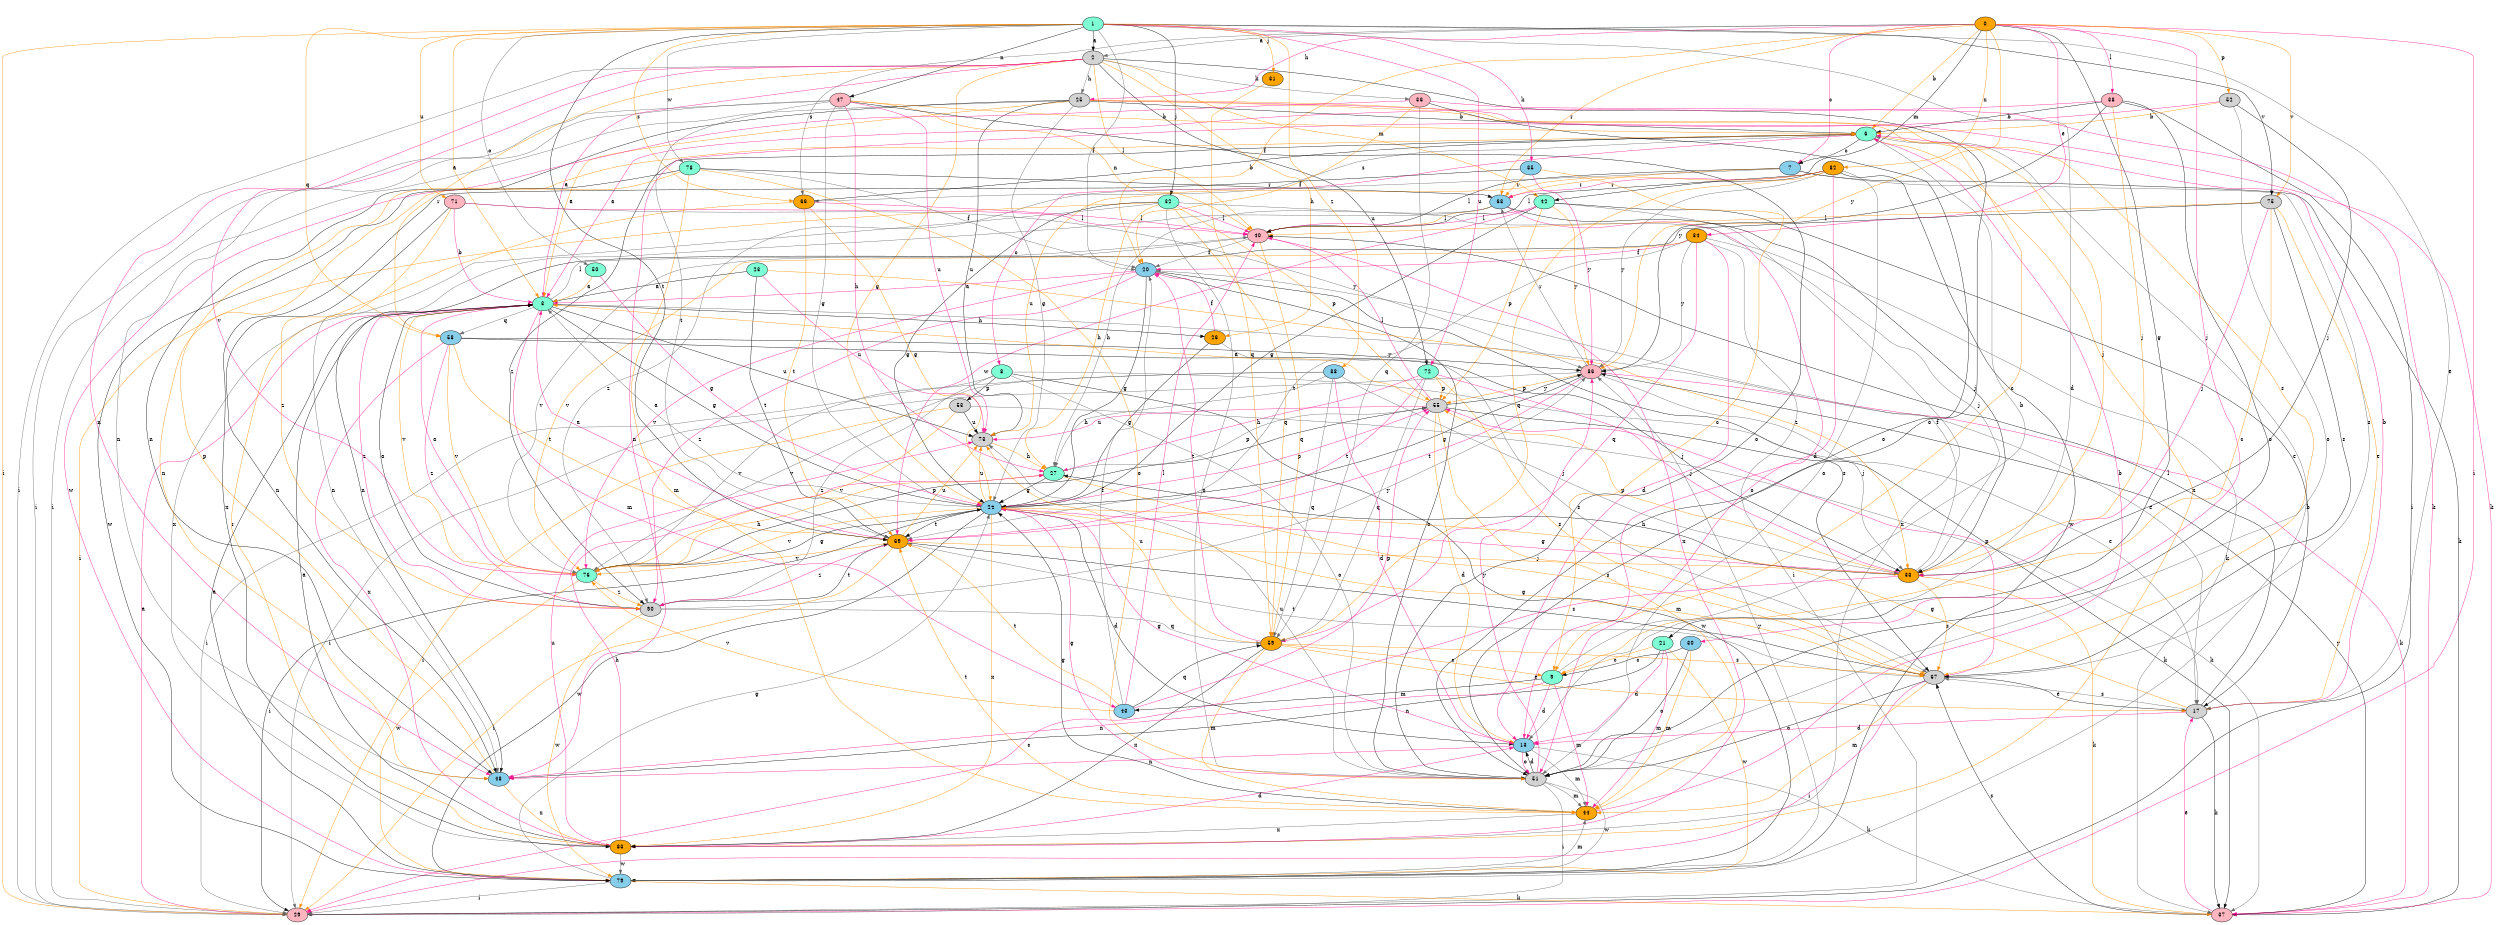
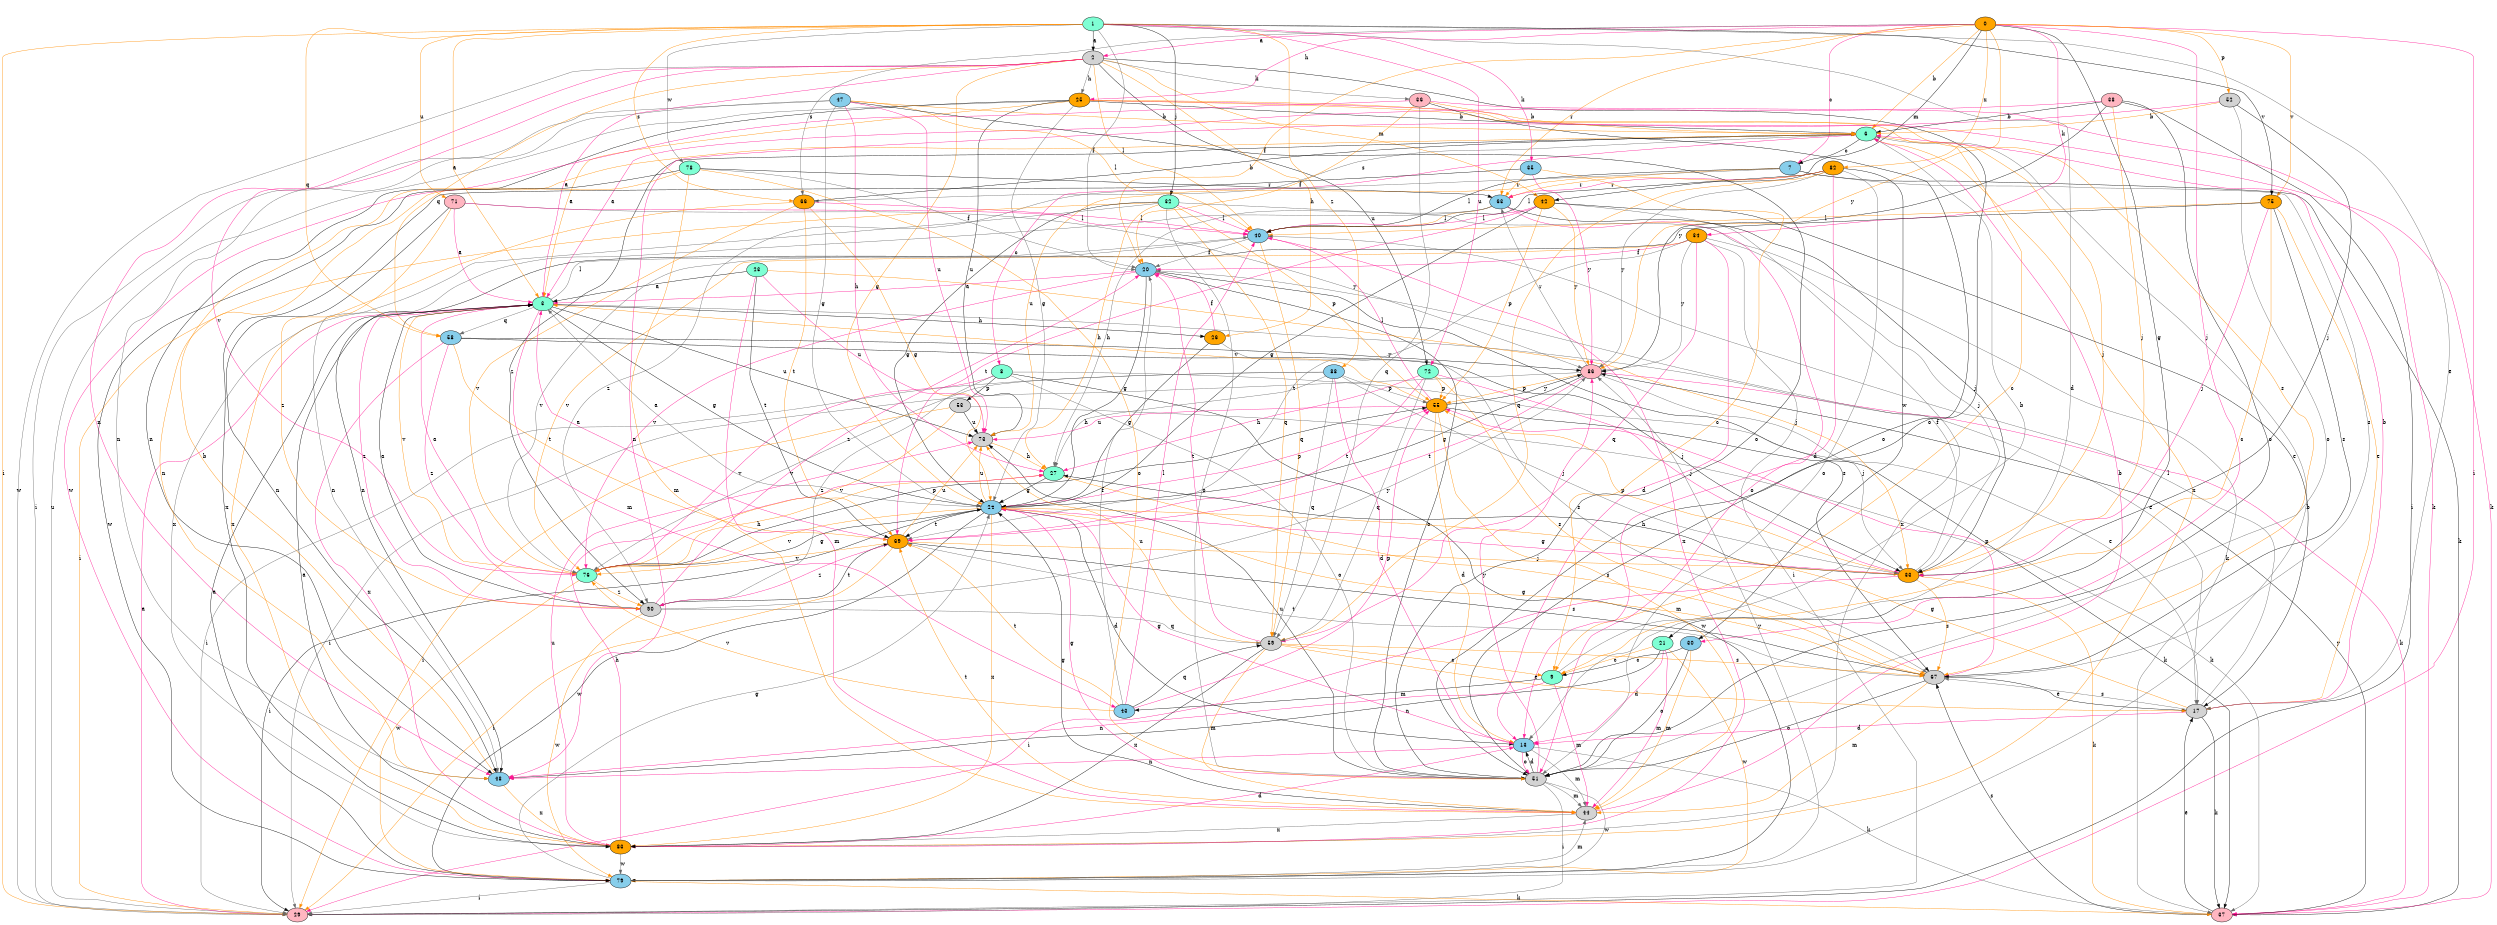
edge "0" -> "2": color gray40 -> deeppink
edge "0" -> "38": removed, label "l"
edge "1" -> "47": removed, label "n"
node "31": removed
node "47": fillcolor lightpink -> skyblue
node "25": fillcolor lightgrey -> orange
edge "36" -> "6": added, label "b"
edge "0" -> "34": label "e" -> "k"
edge "1" -> "69": removed, label "t"
edge "47" -> "40": label "n" -> "l"
edge "2" -> "58": label "r" -> "q"
node "42": fillcolor aquamarine -> orange
node "75": fillcolor lightgrey -> orange
node "40": fillcolor lightpink -> skyblue
edge "71" -> "3": label "b" -> "a"
node "50": removed
edge "47" -> "69": removed, label "t"
edge "55" -> "3": label "a" -> "v"
edge "20" -> "90": reversed
edge "42" -> "69": label "w" -> "t"
edge "17" -> "40": color black -> gray40
node "55": fillcolor lightgrey -> orange
edge "23" -> "33": label "z" -> "j"
edge "8" -> "76": color gray40 -> deeppink
edge "27" -> "55": now "88" -> "55"
edge "48" -> "6": label "p" -> "b"
edge "58" -> "76": now "66" -> "76"
edge "2" -> "29": label "i" -> "w"
edge "25" -> "29": label "i" -> "u"
edge "66" -> "83": label "r" -> "x"
edge "51" -> "73": color gray40 -> black
node "59": fillcolor orange -> lightgrey
edge "9" -> "13": removed, label "d"
edge "23" -> "44": added, label "m"
edge "33" -> "29": label "c" -> "i"
node "44": fillcolor orange -> lightgrey
edge "37" -> "17": color deeppink -> black
edge "67" -> "29": removed, label "i"
edge "82" -> "79": now "82" -> "30"
